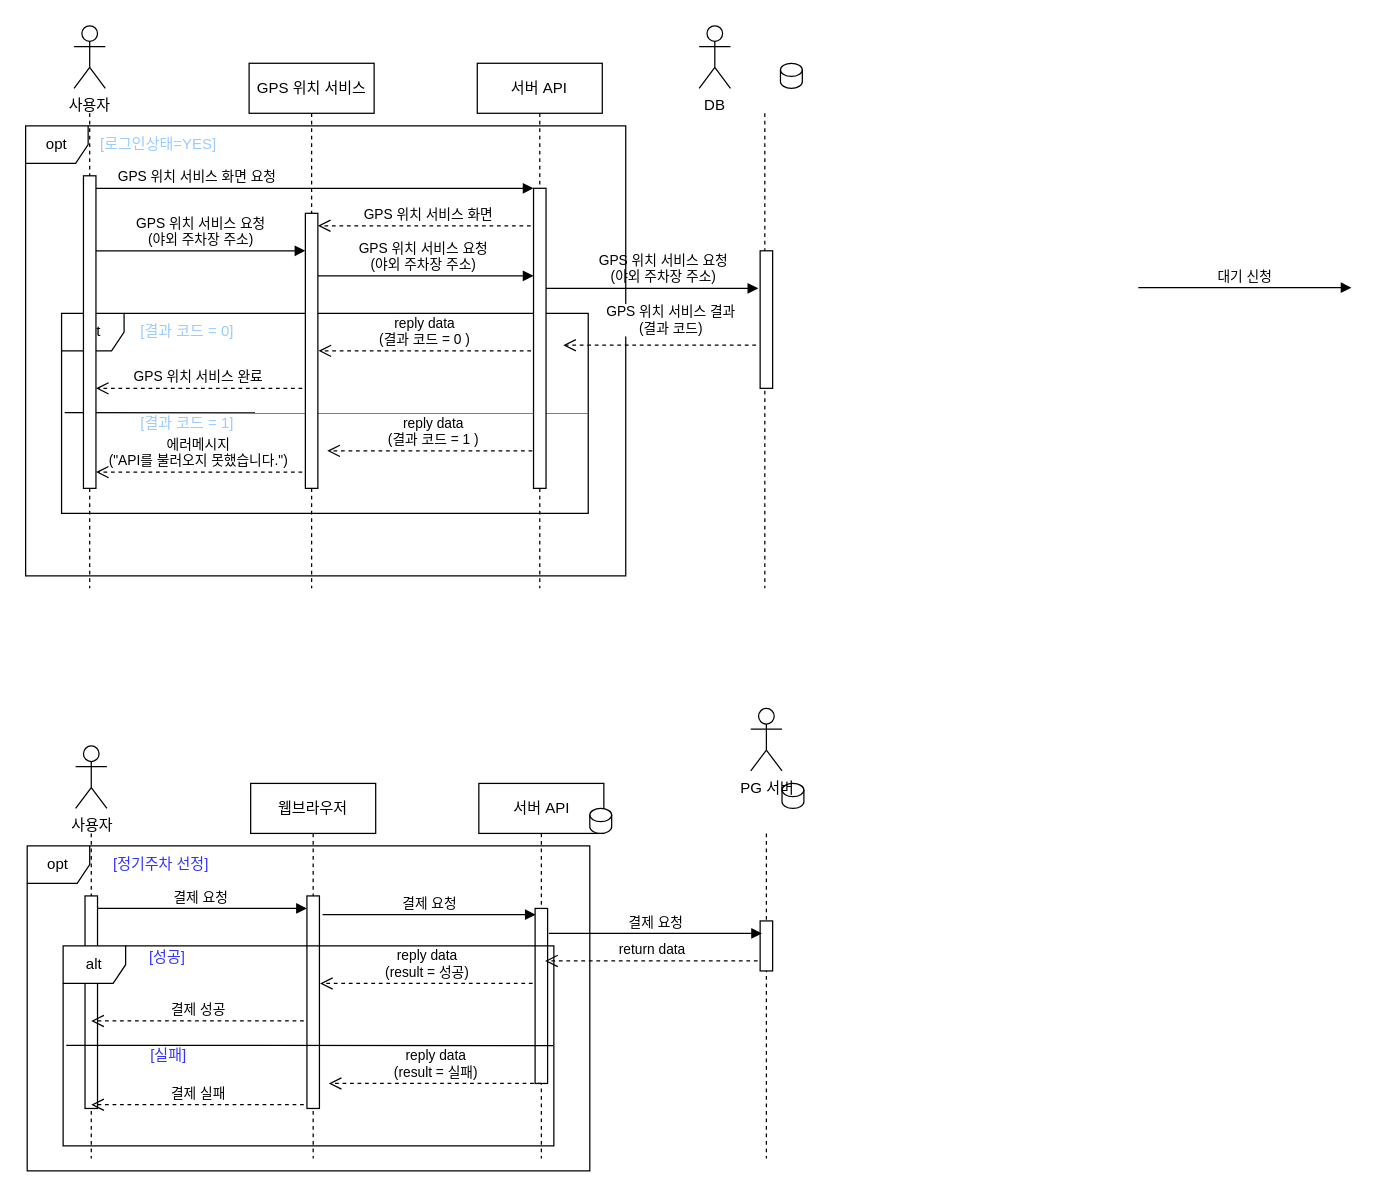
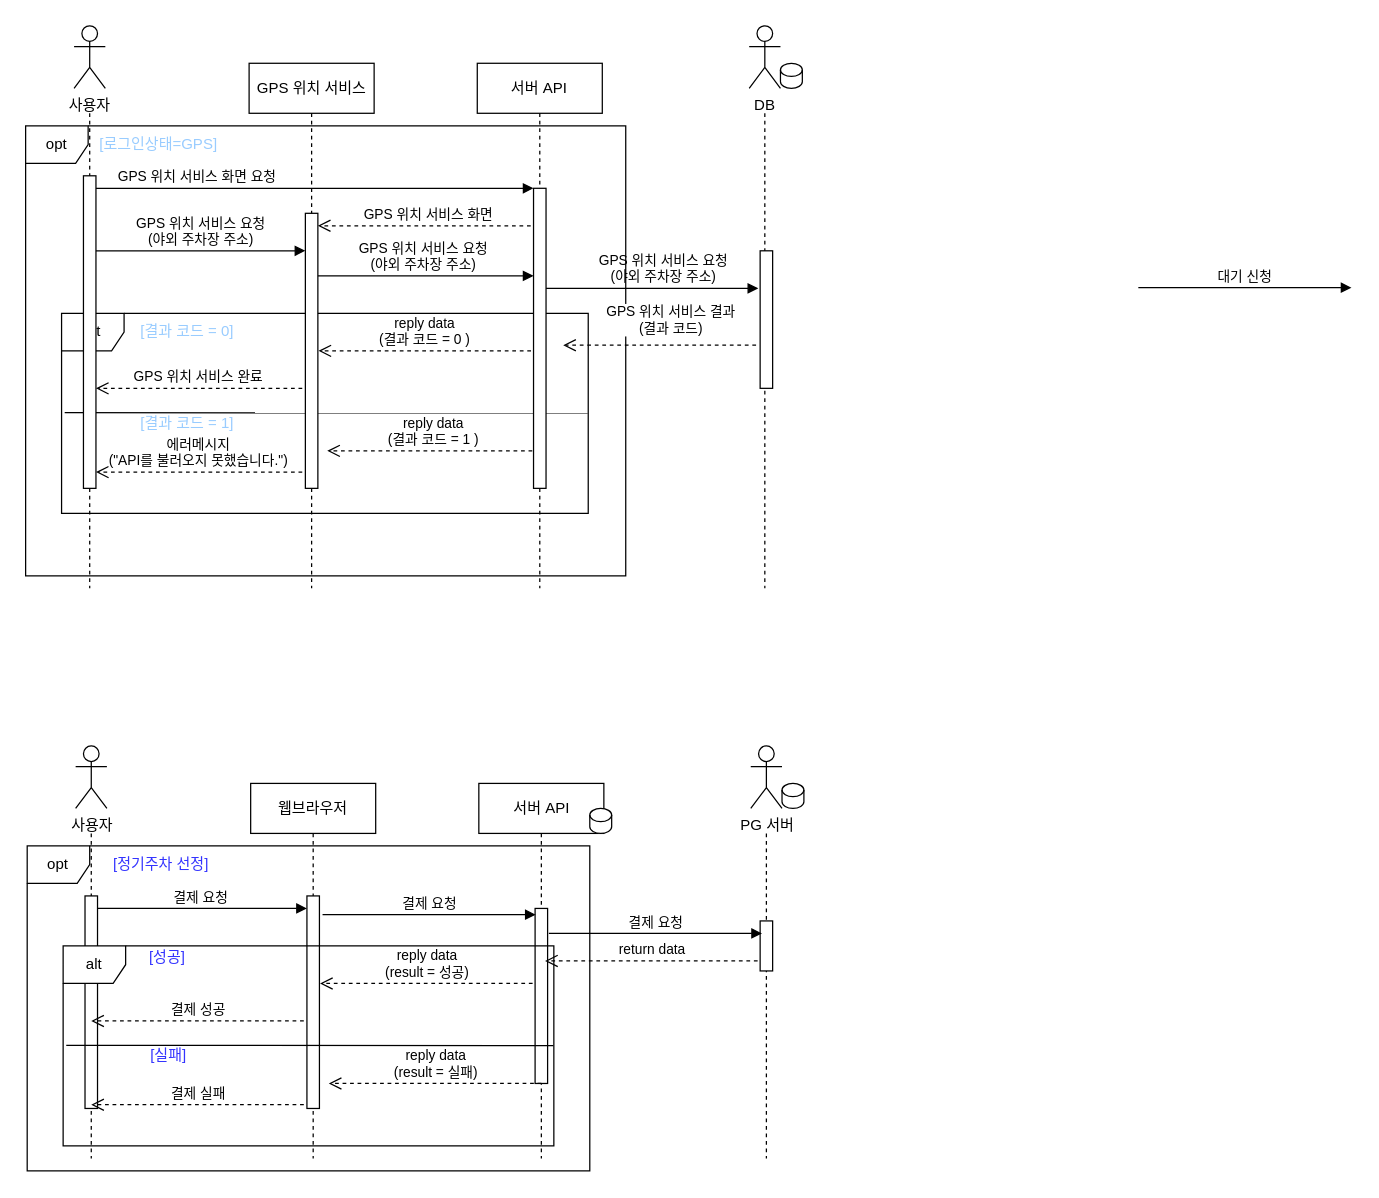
node "DB": moved (715, 57) -> (765, 57)
node "[로그인상태=YES]": label "[로그인상태=YES]" -> "[로그인상태=GPS]"
node "PG 서버": moved (766, 739) -> (766, 777)
